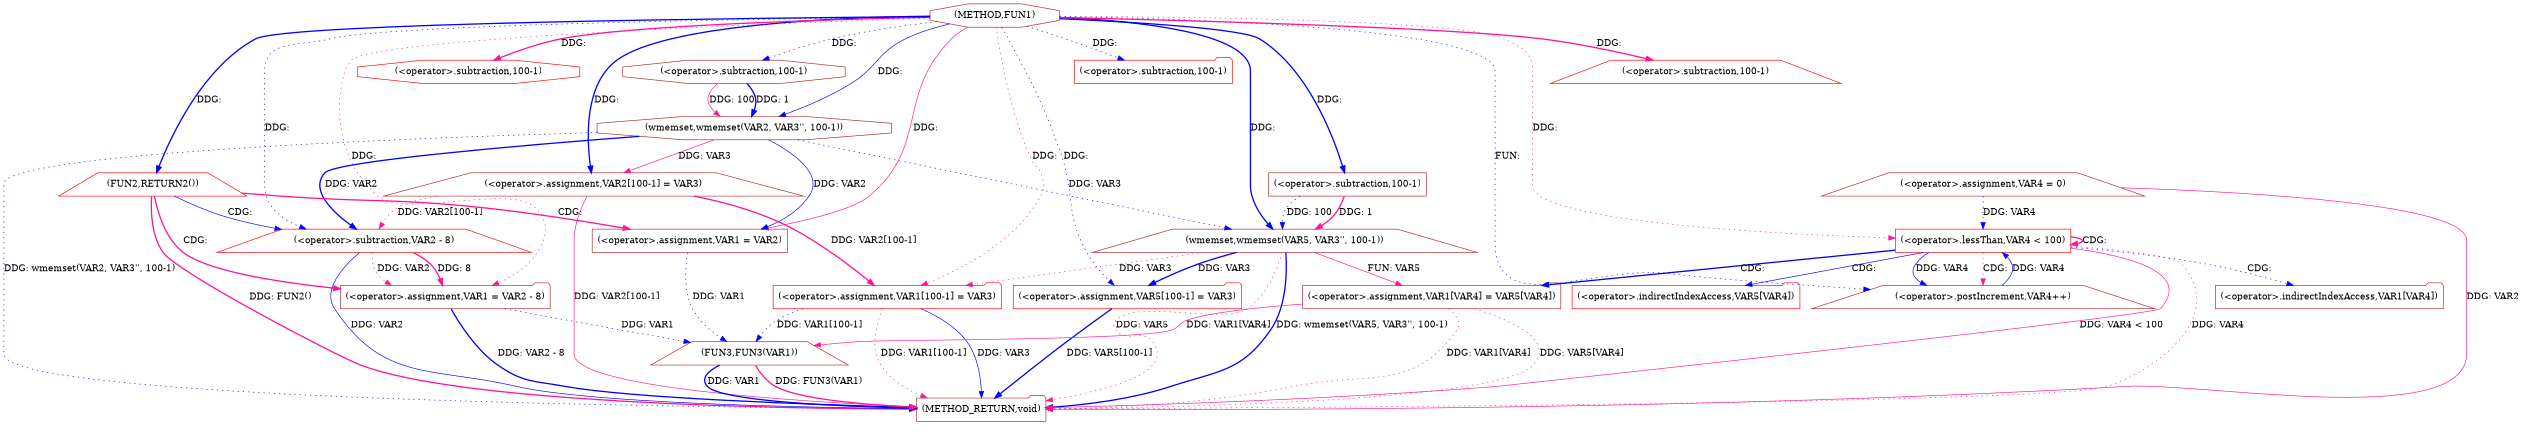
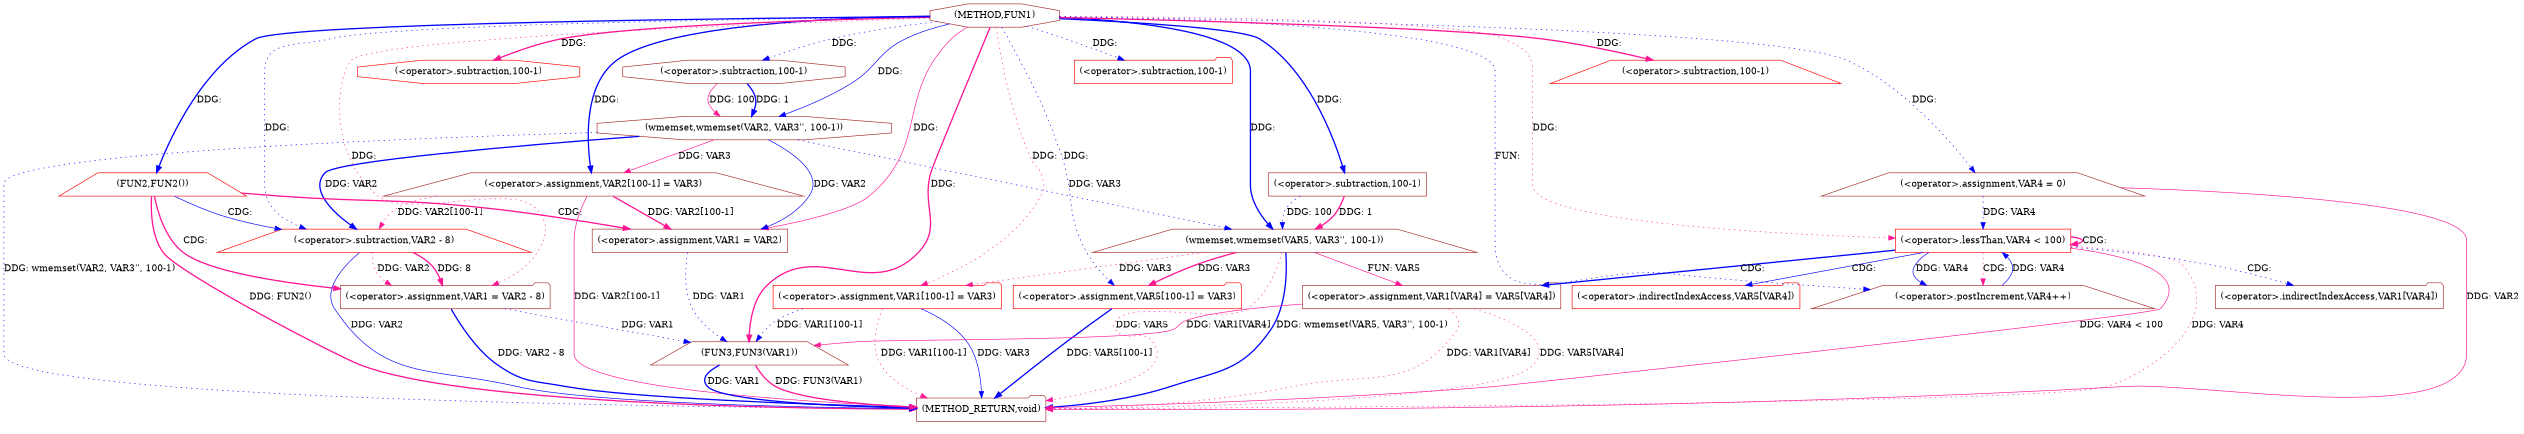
edge "(METHOD,FUN1)" -> "(<operator>.assignment,VAR4 = 0)": added, label "DDG:"
node "(FUN2,RETURN2())": label "(FUN2,RETURN2())" -> "(FUN2,FUN2())"
edge "(<operator>.assignment,VAR2[100-1] = VAR3)" -> "(<operator>.assignment,VAR1[100-1] = VAR3)": now "(<operator>.assignment,VAR2[100-1] = VAR3)" -> "(<operator>.assignment,VAR1 = VAR2)"
edge "(METHOD,FUN1)" -> "(FUN3,FUN3(VAR1))": added, label "DDG:"
edge "(wmemset,wmemset(VAR5, VAR3'', 100-1))" -> "(<operator>.assignment,VAR5[100-1] = VAR3)": color blue -> deeppink
